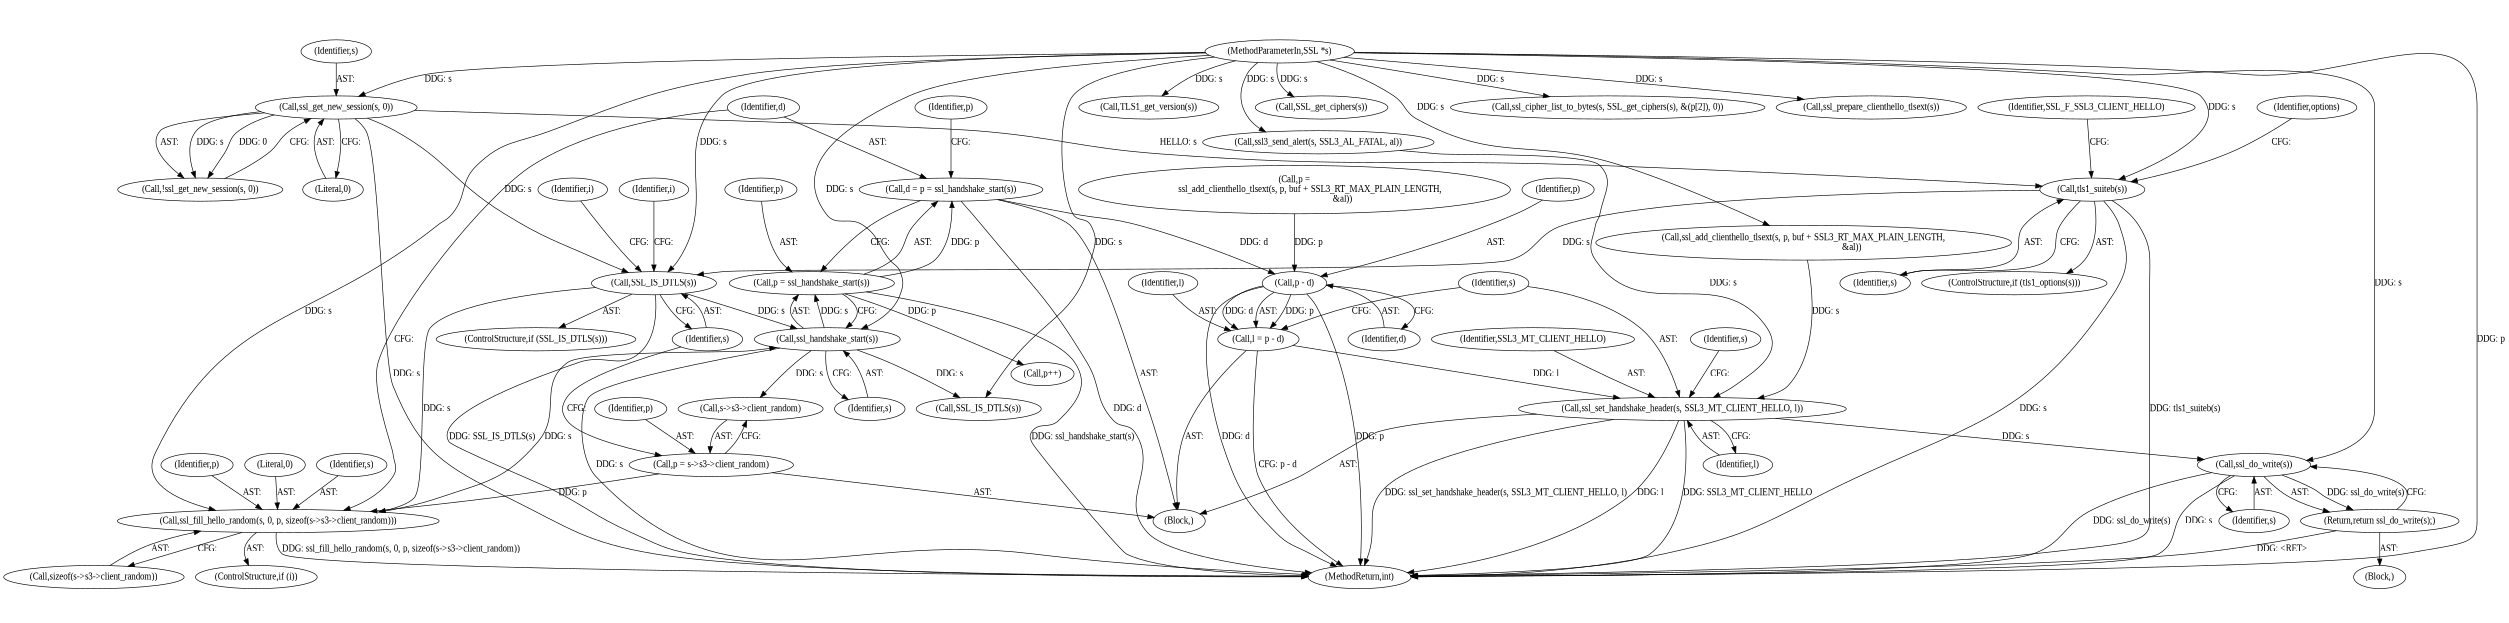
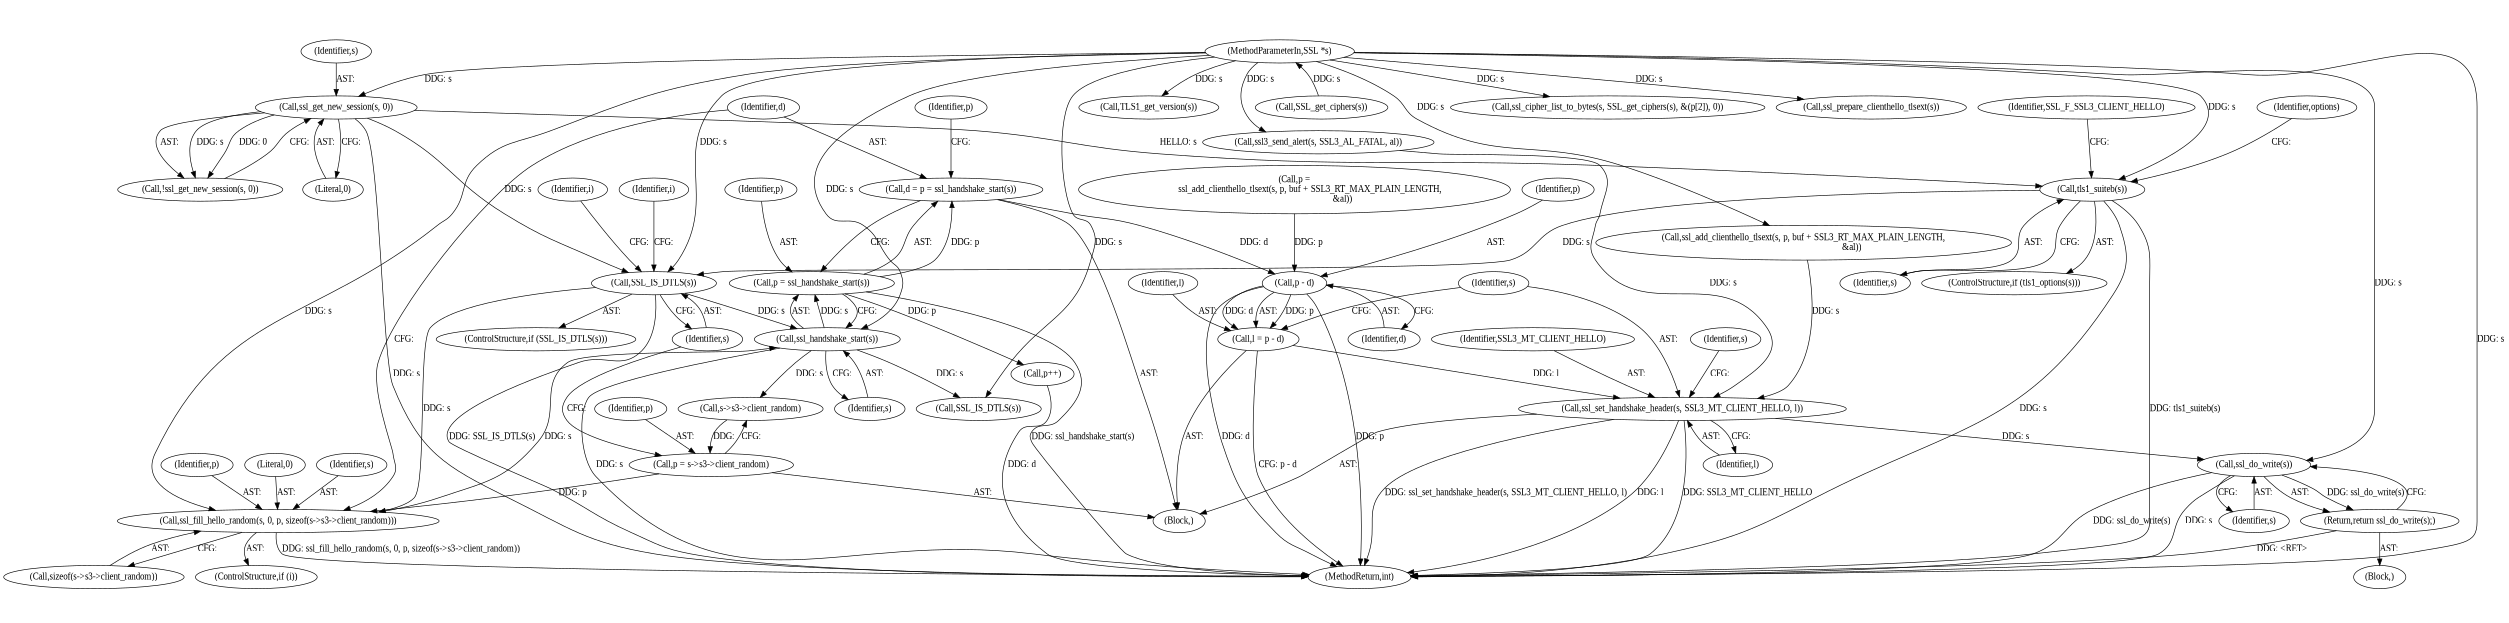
edge "(MethodParameterIn,SSL *s)" -> "(Call,SSL_get_ciphers(s))": reversed
edge "(MethodParameterIn,SSL *s)" -> "(MethodReturn,int)": label "DDG: p" -> "DDG: s"
edge "(Call,d = p = ssl_handshake_start(s))" -> "(MethodReturn,int)": now "(Call,p++)" -> "(MethodReturn,int)"
edge "(Call,s->s3->client_random)" -> "(Call,p = s->s3->client_random)": label "AST: " -> "DDG: "
